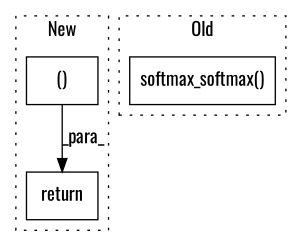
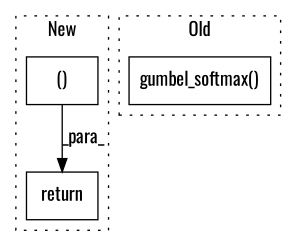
node "softmax_softmax()": label "softmax_softmax()" -> "gumbel_softmax()"
